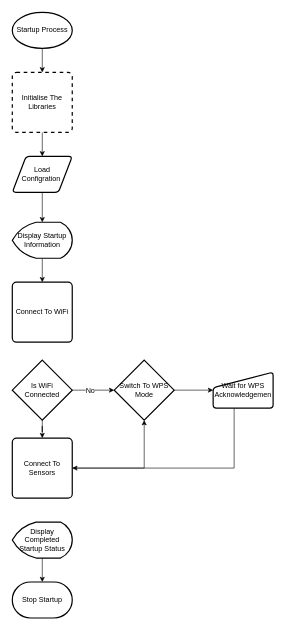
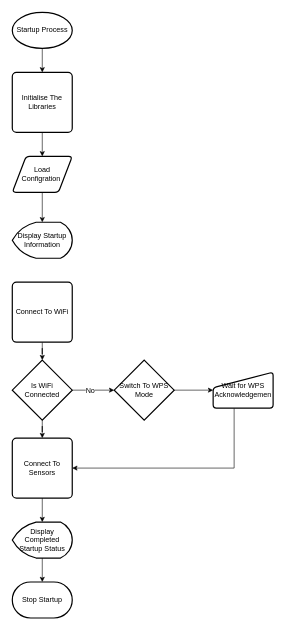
node "Initialise The Libraries": style dashed -> solid
edge "Display Startup Information" -> "Connect To WiFi": removed
edge "Connect To WiFi" -> "Is WiFi Connected": added
edge "Connect To Sensors" -> "Switch To WPS Mode": now "Connect To Sensors" -> "Display Completed Startup Status"
